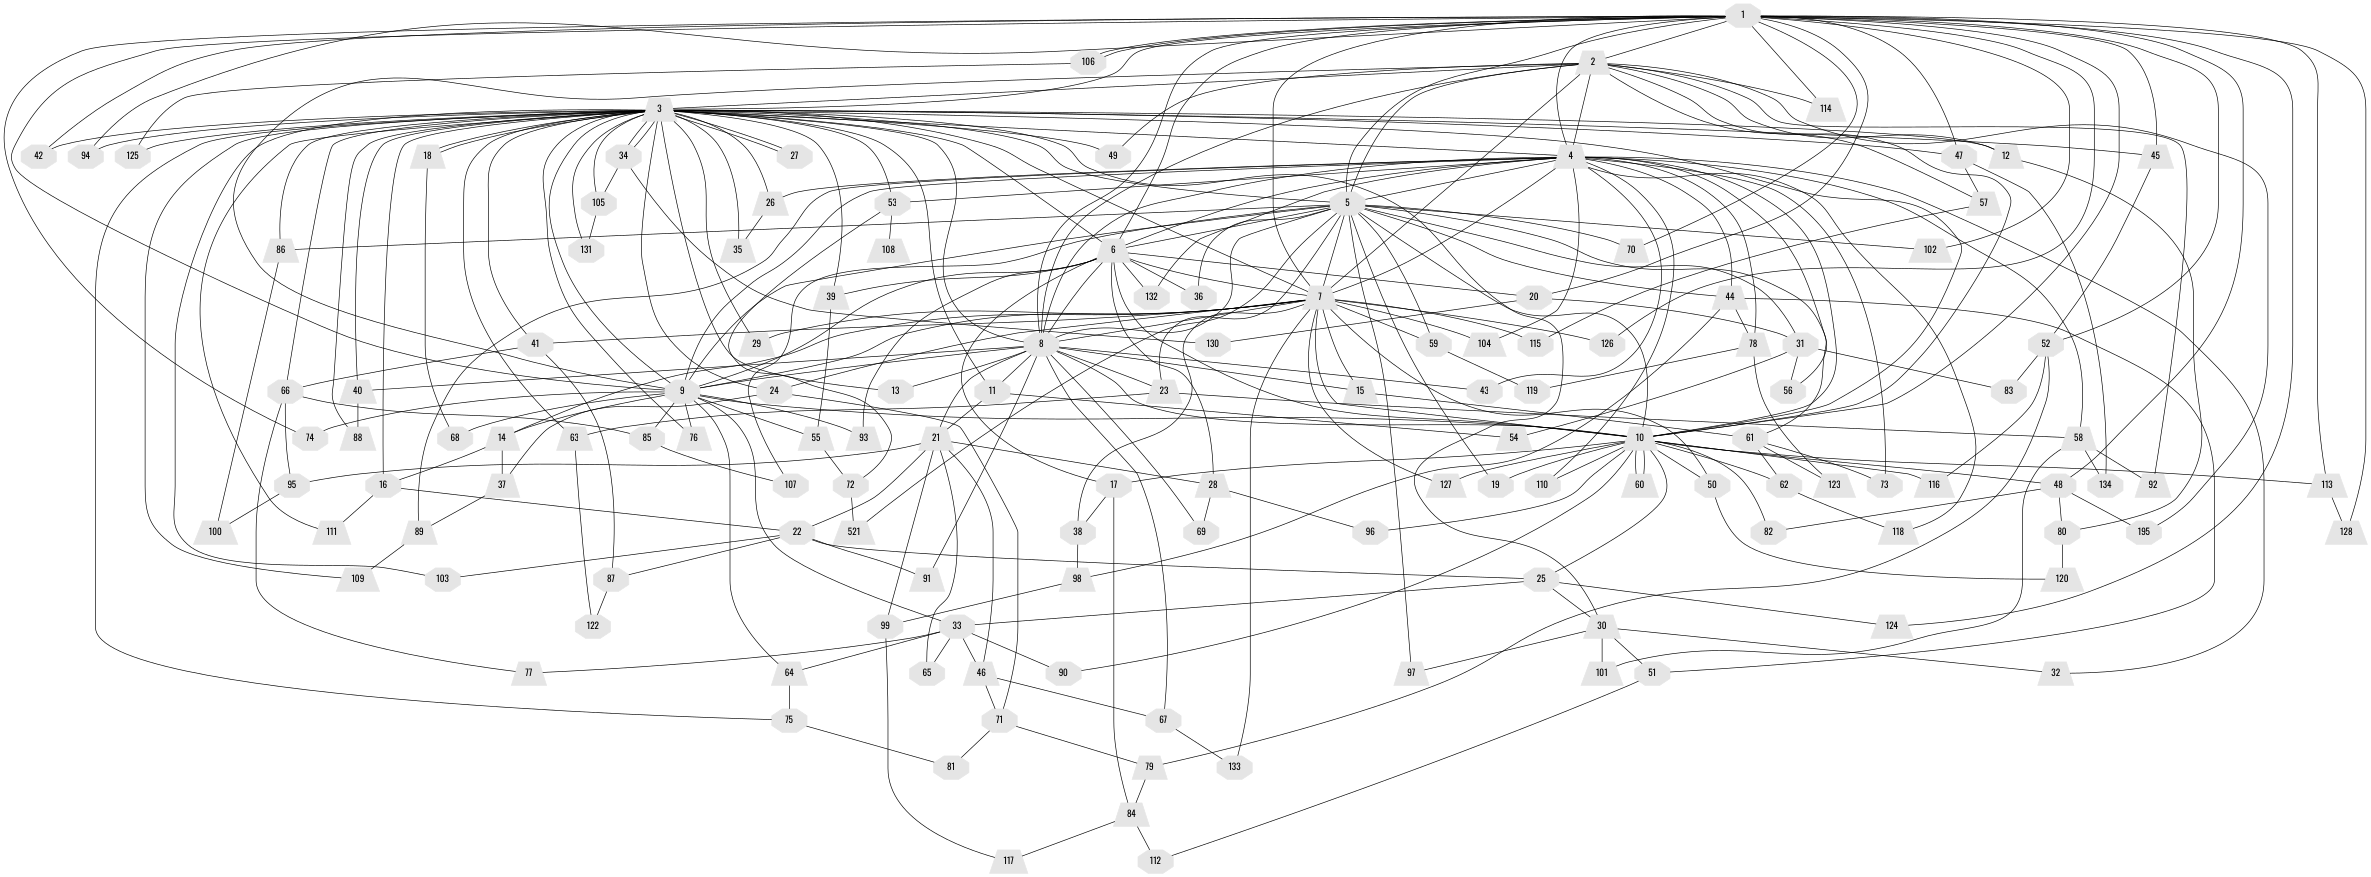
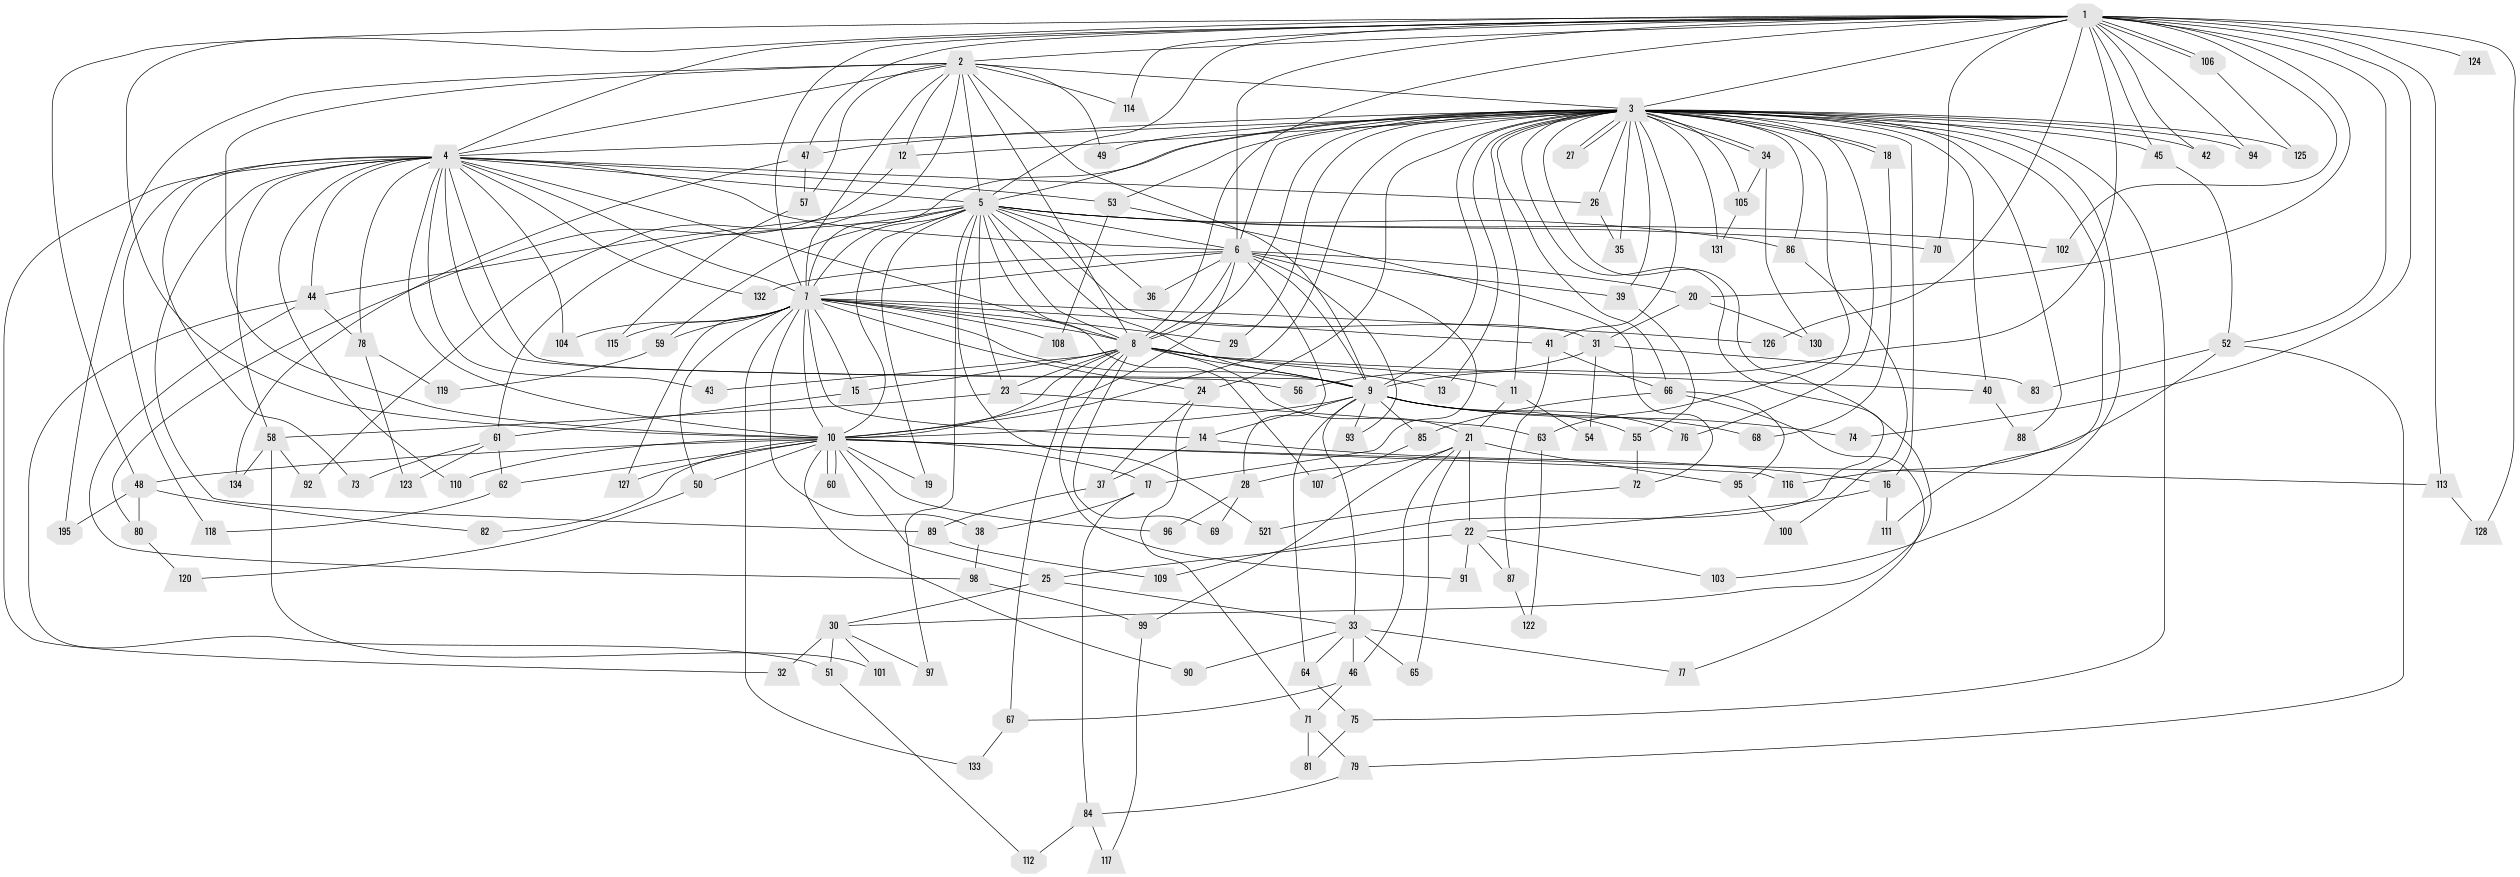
edge "7" -- "108": added
edge "25" -- "124": removed
